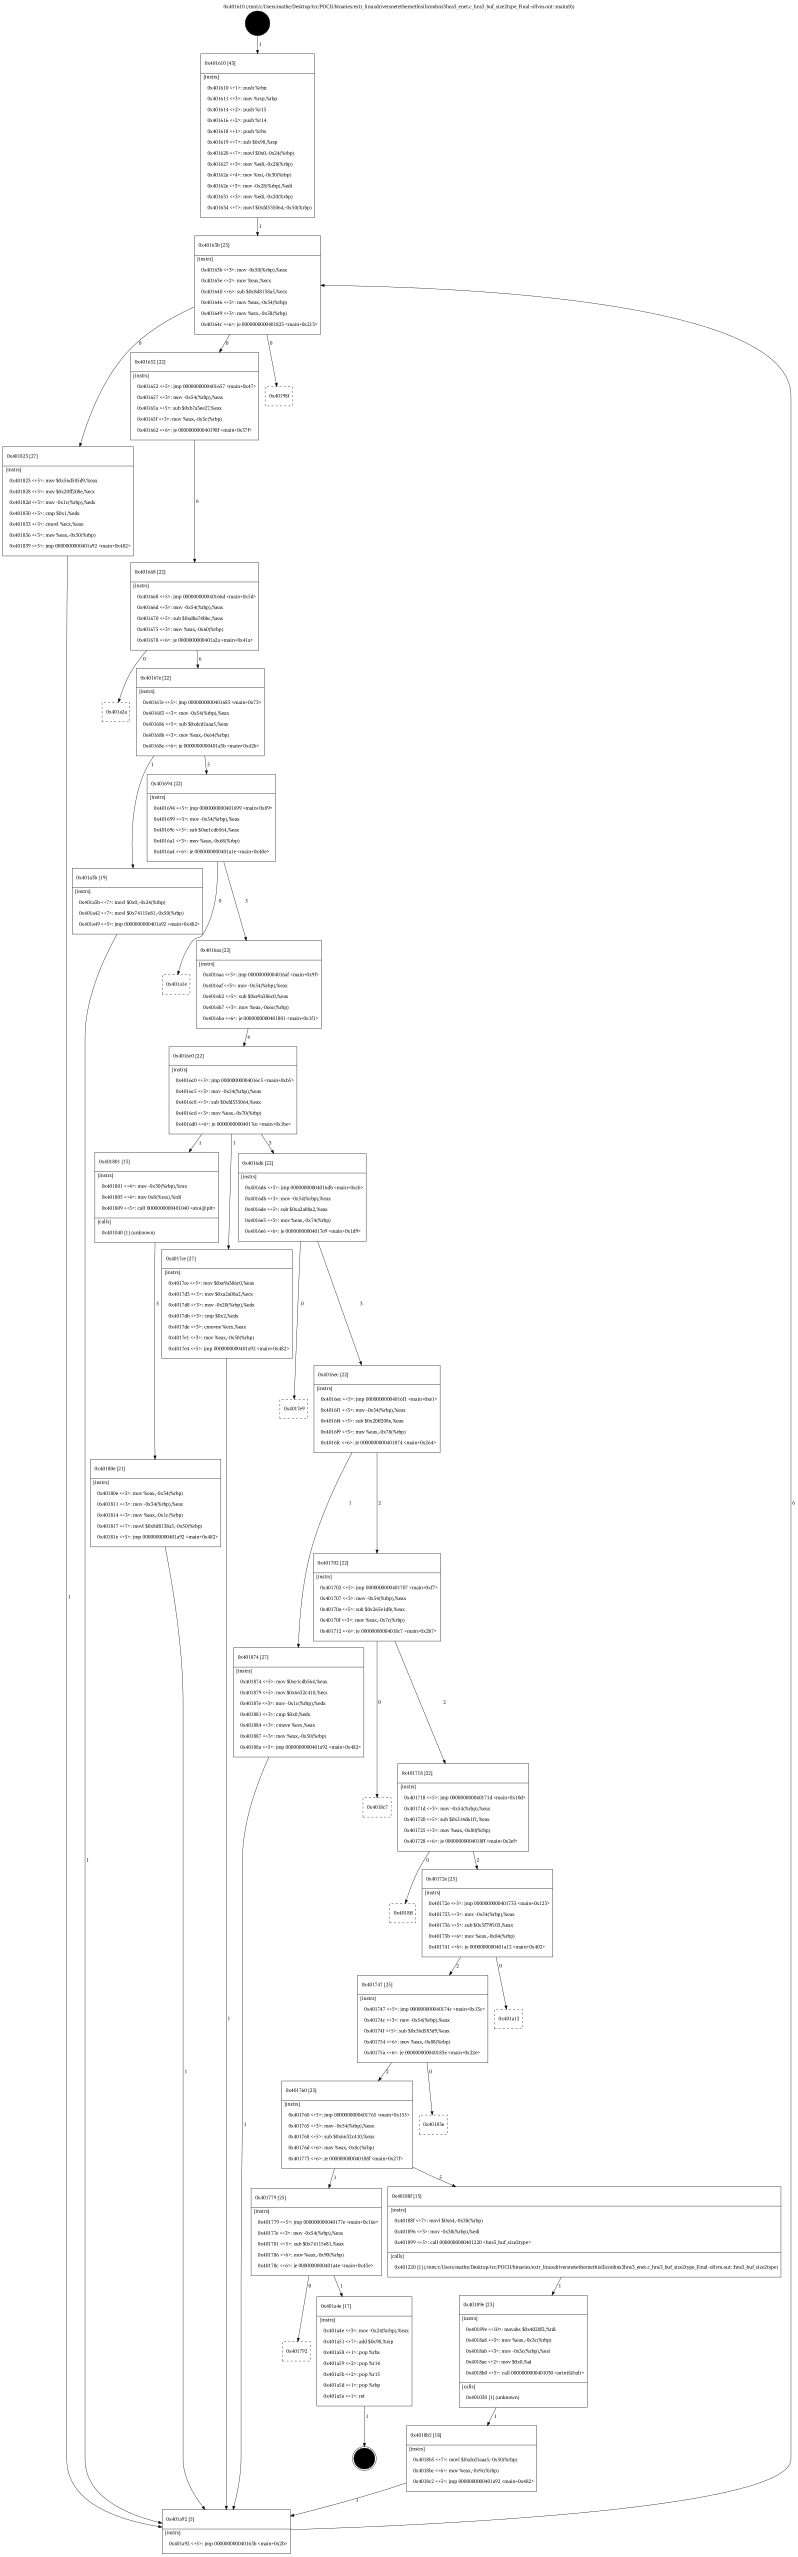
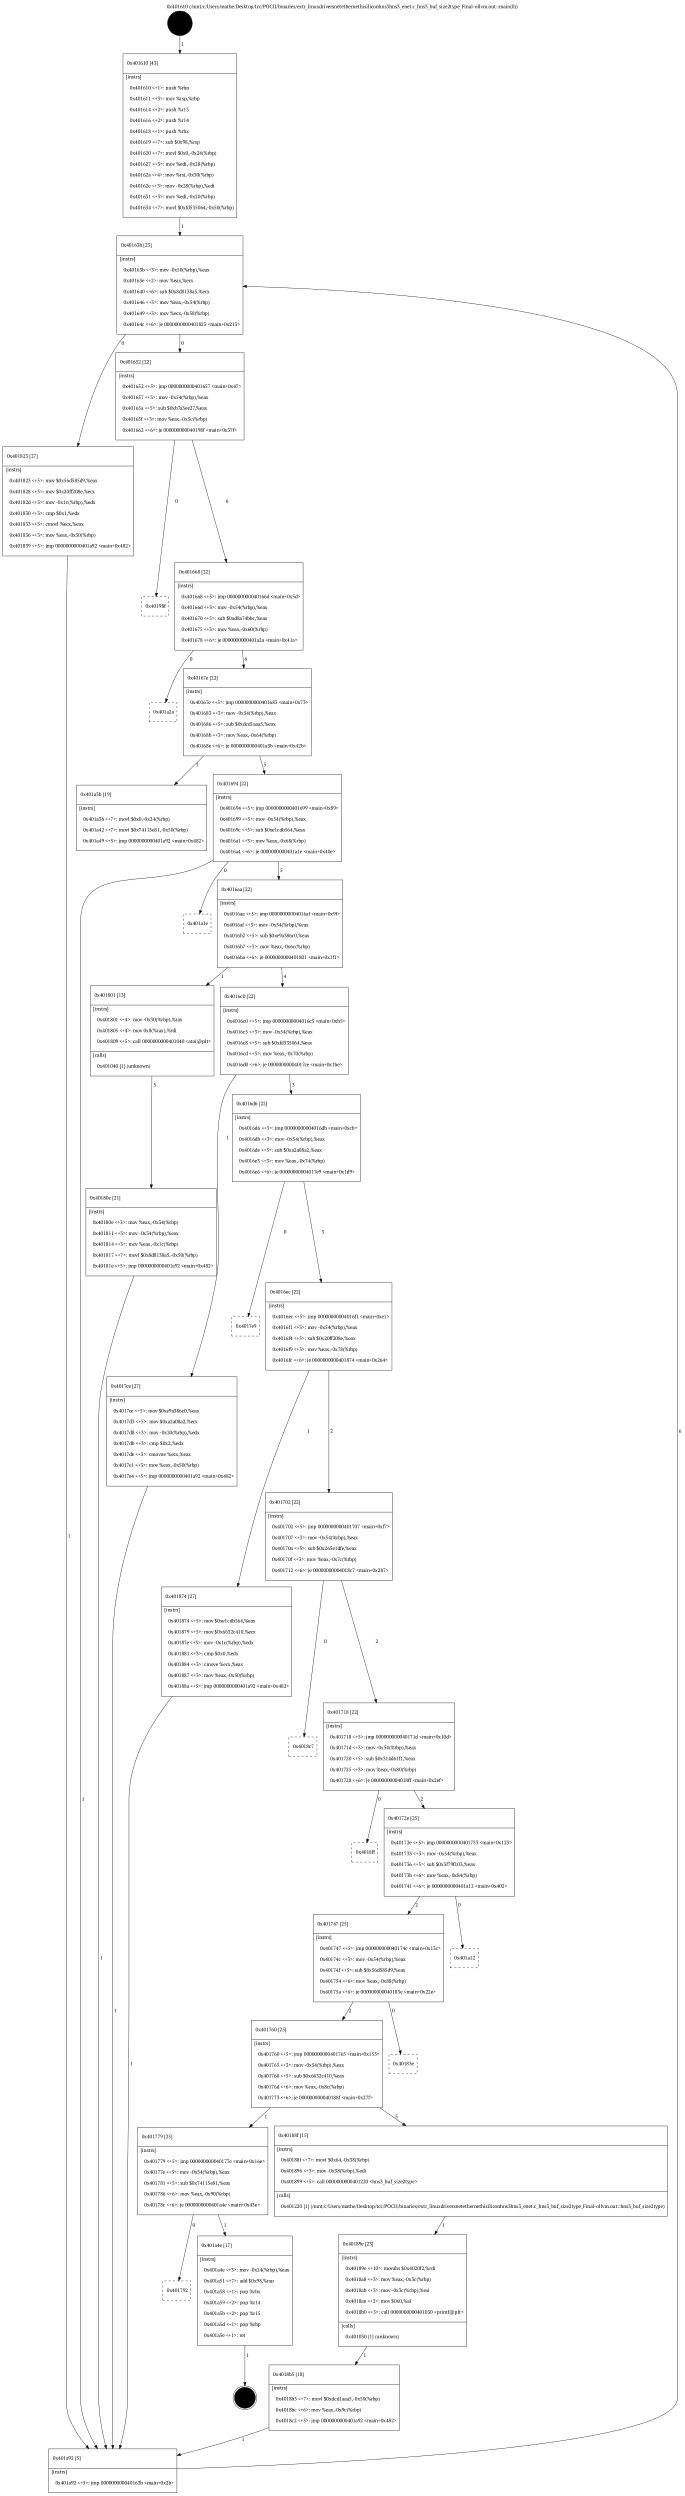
edge "0x40163b [23]" -> "0x40198f": now "0x401652 [22]" -> "0x40198f"
edge "0x4016c0 [22]" -> "0x401801 [13]": now "0x4016aa [22]" -> "0x401801 [13]"
edge "0x401a3b [19]" -> "0x401a92 [5]": now "0x401694 [22]" -> "0x401a92 [5]"
